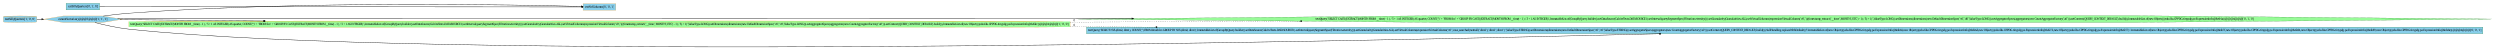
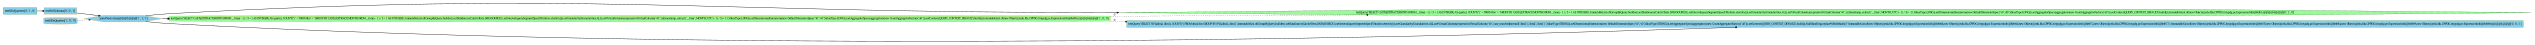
edge "cannotVectorize()@@@3@@@['1', '1', '1']" -> "testNvlColumns['0', '0', '1']": reversed
edge "testSillyQuarters['1', '0', '0']" -> "cannotVectorize()@@@3@@@['1', '1', '1']": style bold -> dashed
